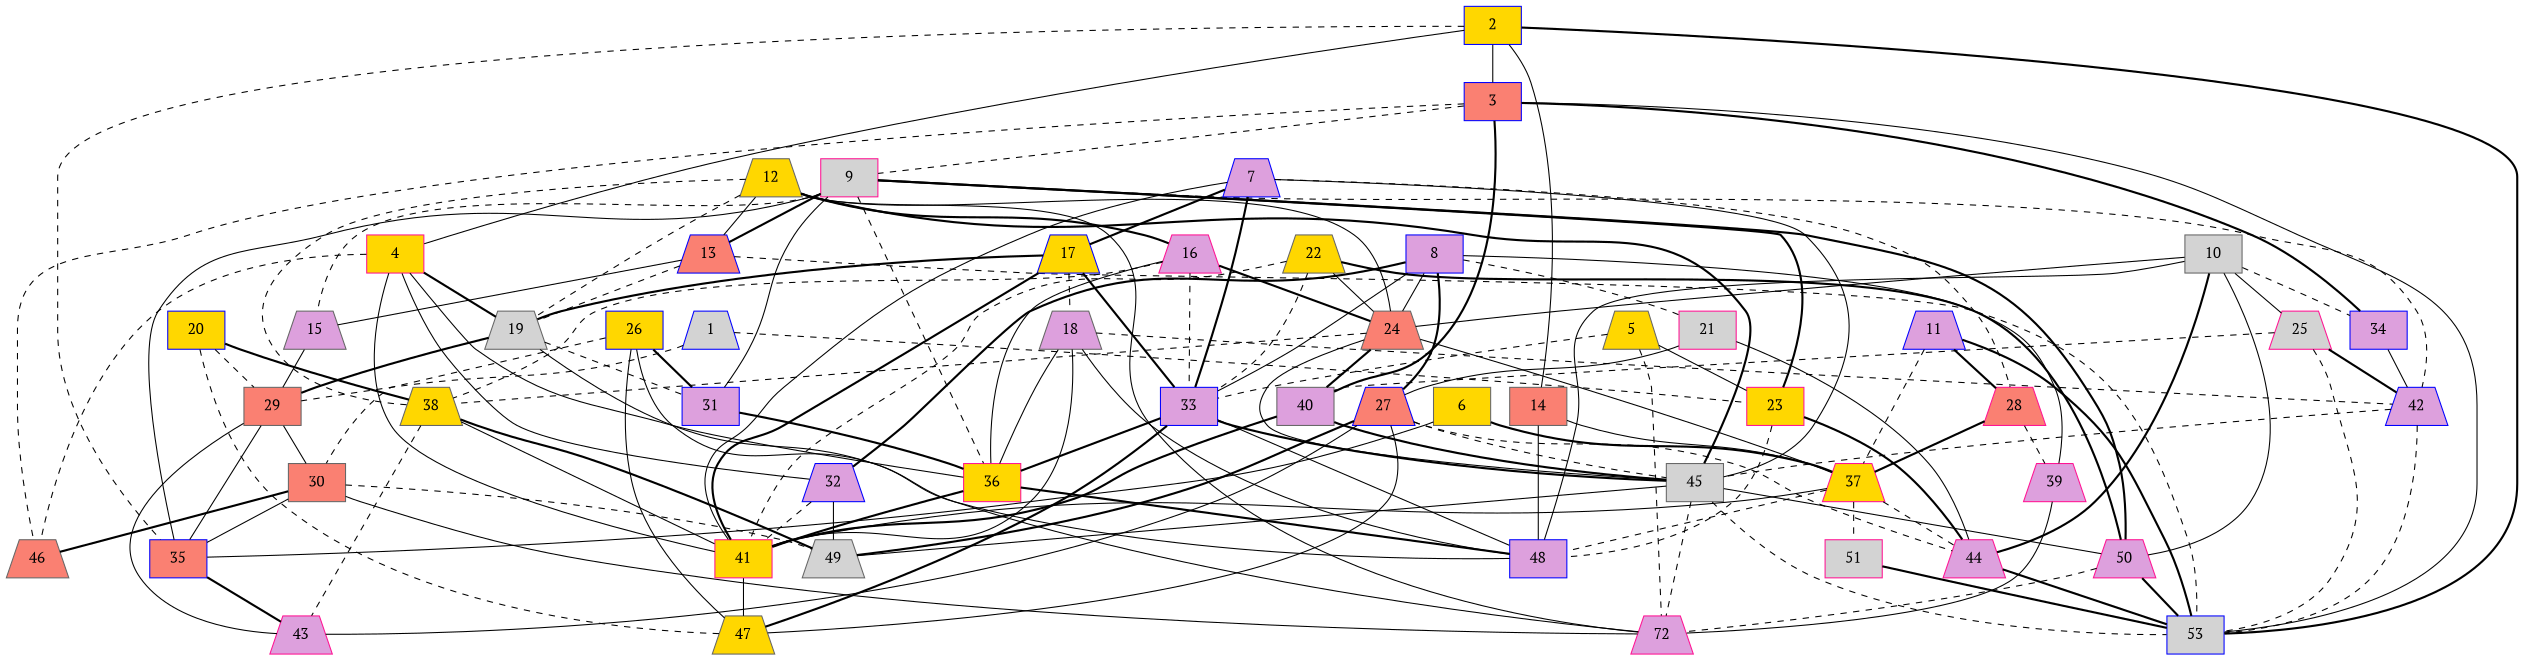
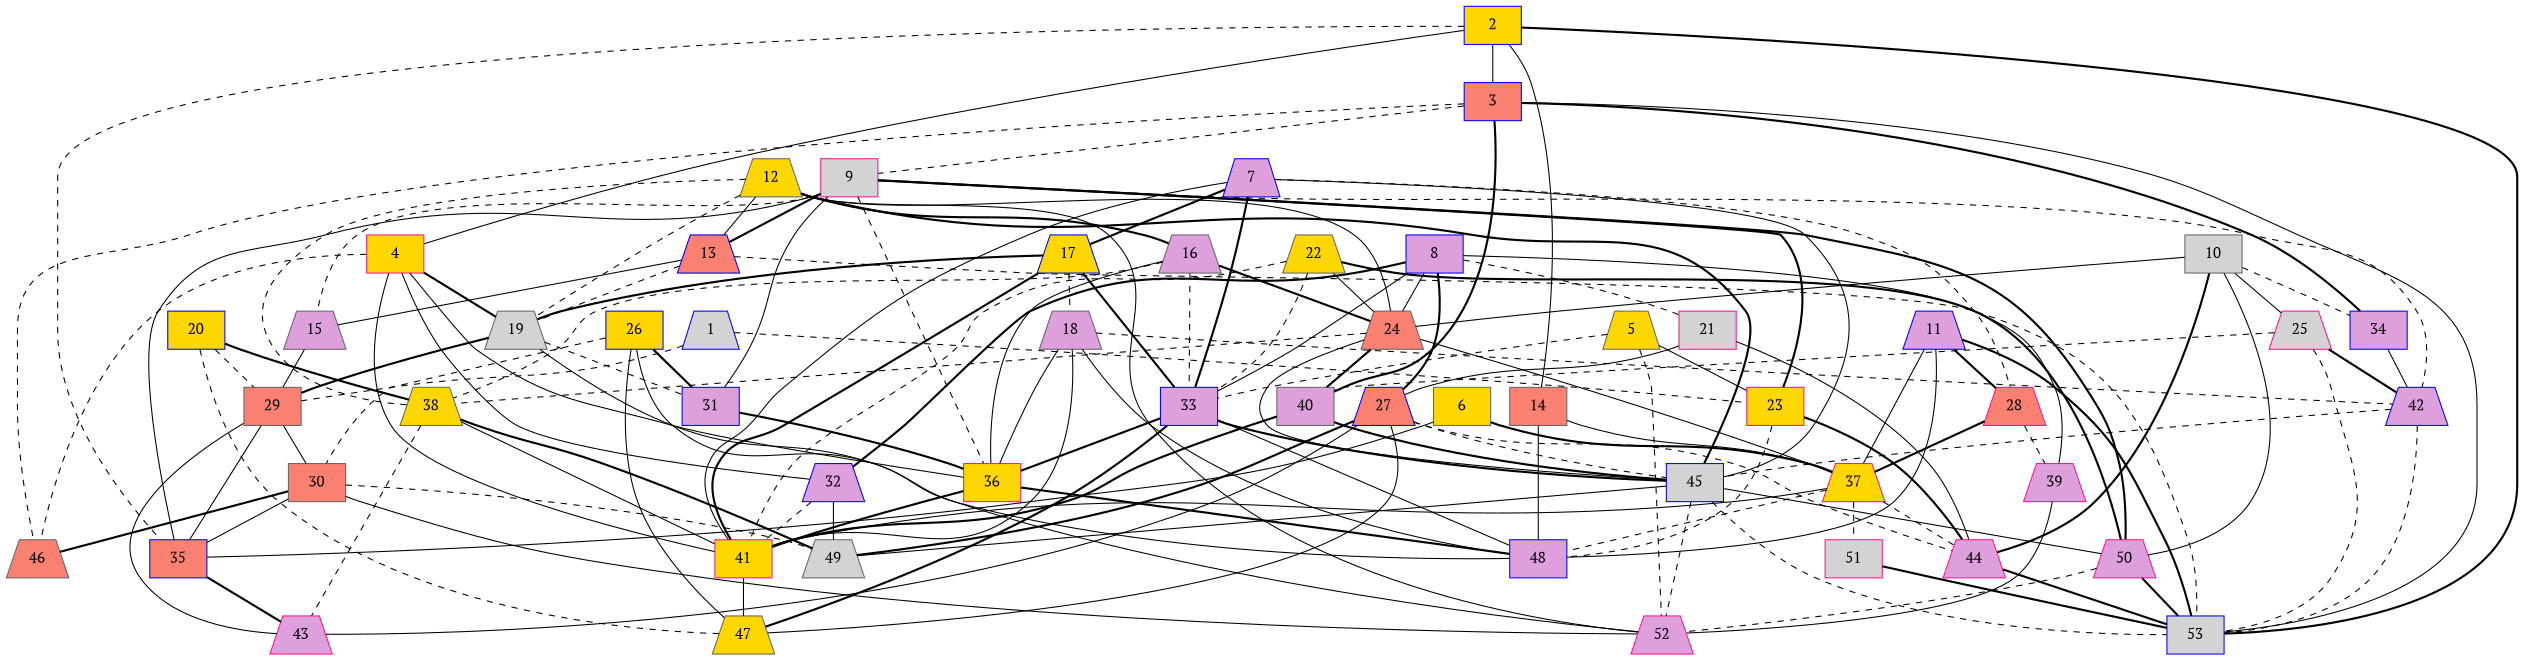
node "16": color deeppink -> gray40
edge "10" -- "48": now "11" -- "48"
edge "11" -- "37": style dashed -> solid
node "45": color gray40 -> blue
node "72": label "72" -> "52"
